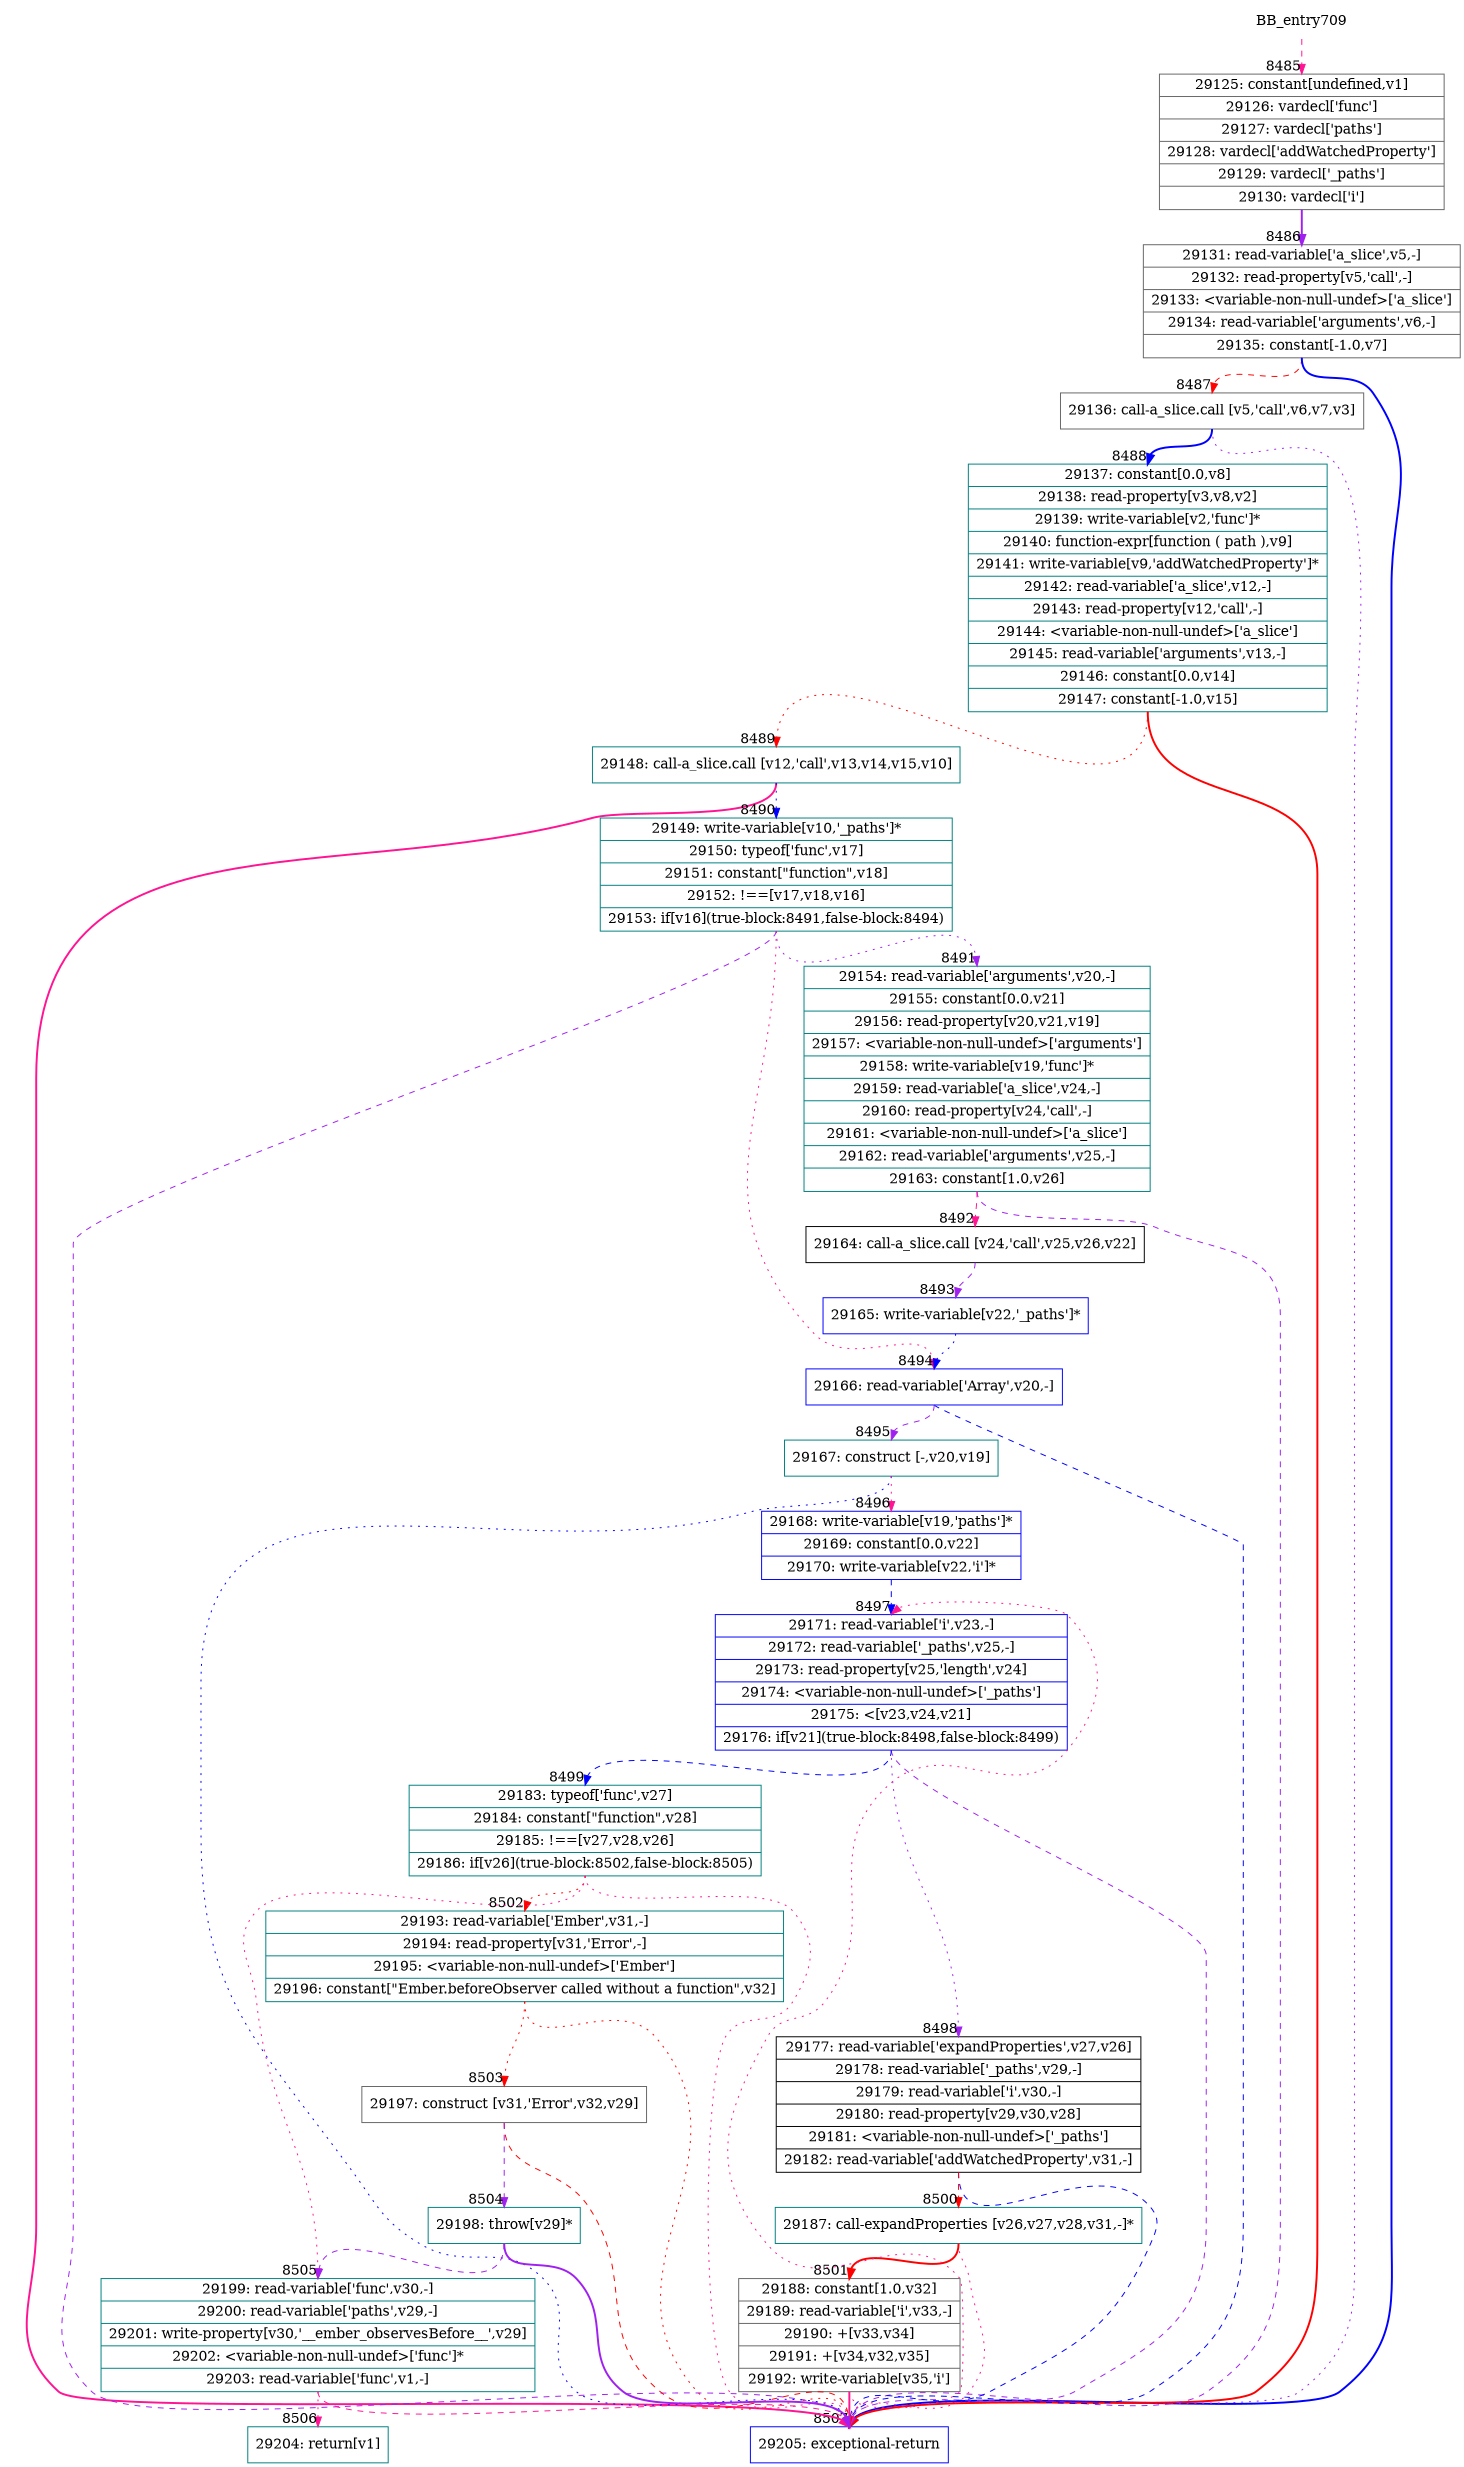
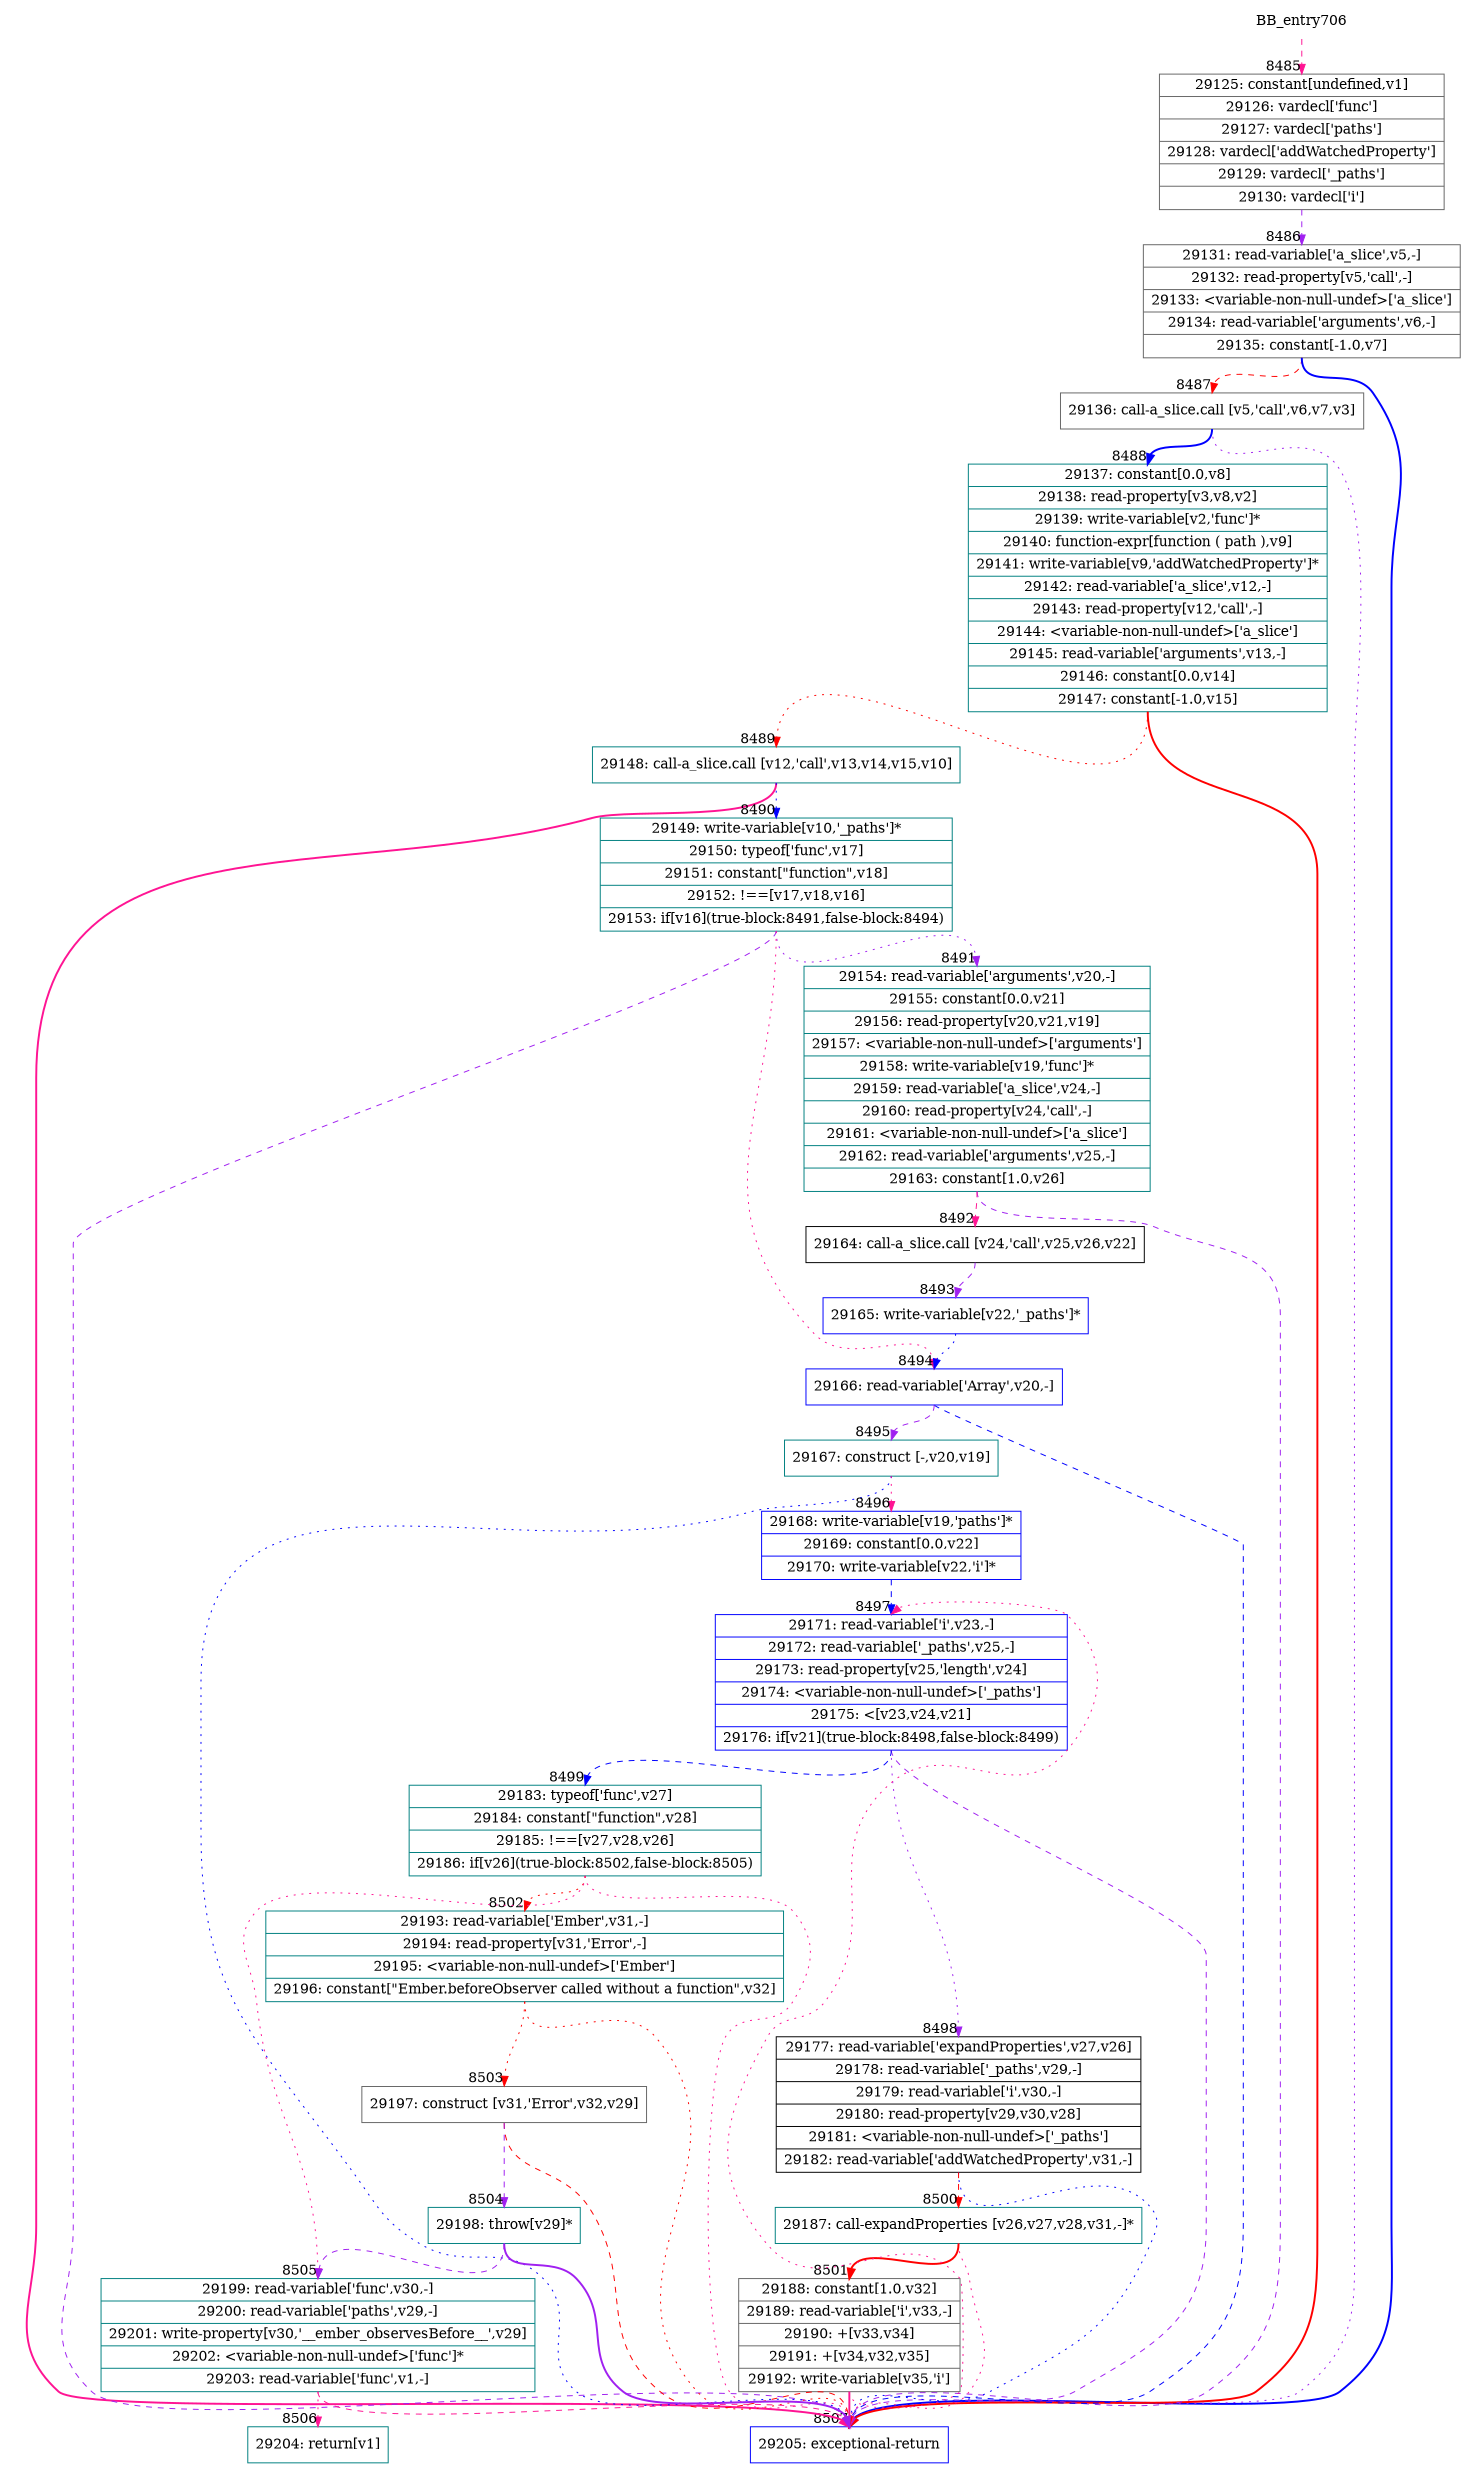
node "BB_entry709": label "BB_entry709" -> "BB_entry706"
edge "29125: constant[undefined,v1]" -> "29131: read-variable['a_slice',v5,-]": style bold -> dashed
edge "29177: read-variable['expandProperties',v27,v26]" -> "29205: exceptional-return": style dashed -> dotted
